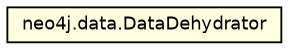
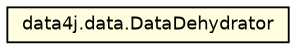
node "neo4j.data.DataDehydrator": label "neo4j.data.DataDehydrator" -> "data4j.data.DataDehydrator"
